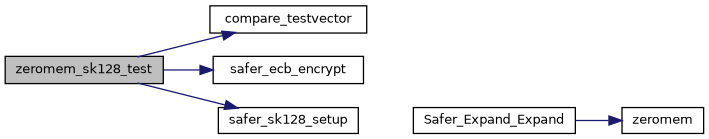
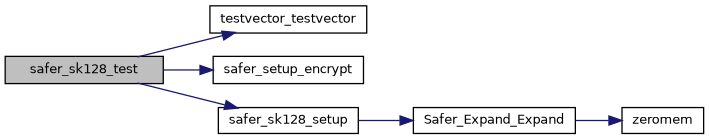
node "compare_testvector": label "compare_testvector" -> "testvector_testvector"
node "zeromem_sk128_test": label "zeromem_sk128_test" -> "safer_sk128_test"
node "safer_ecb_encrypt": label "safer_ecb_encrypt" -> "safer_setup_encrypt"
edge "safer_sk128_setup" -> "Safer_Expand_Expand": added
